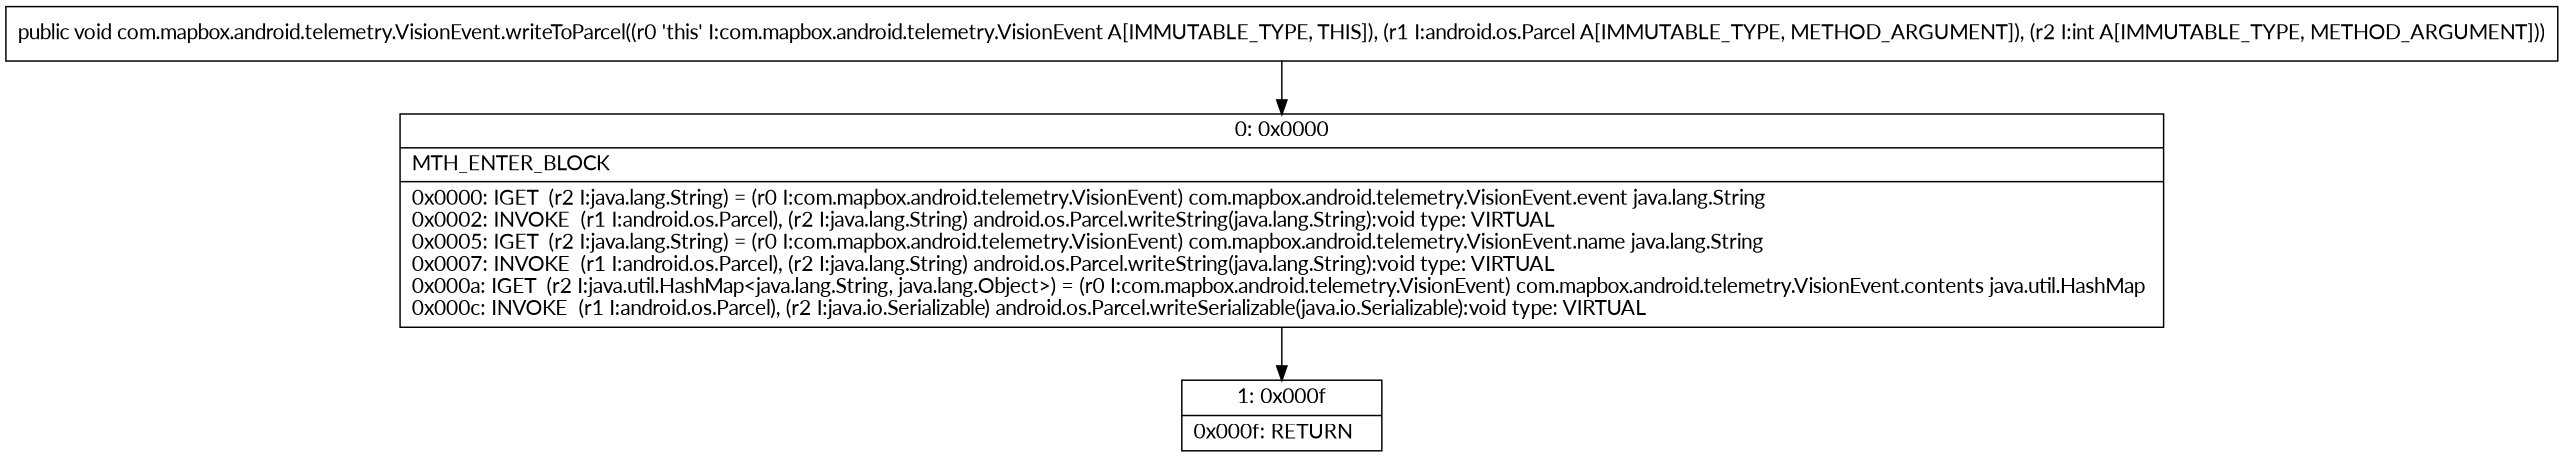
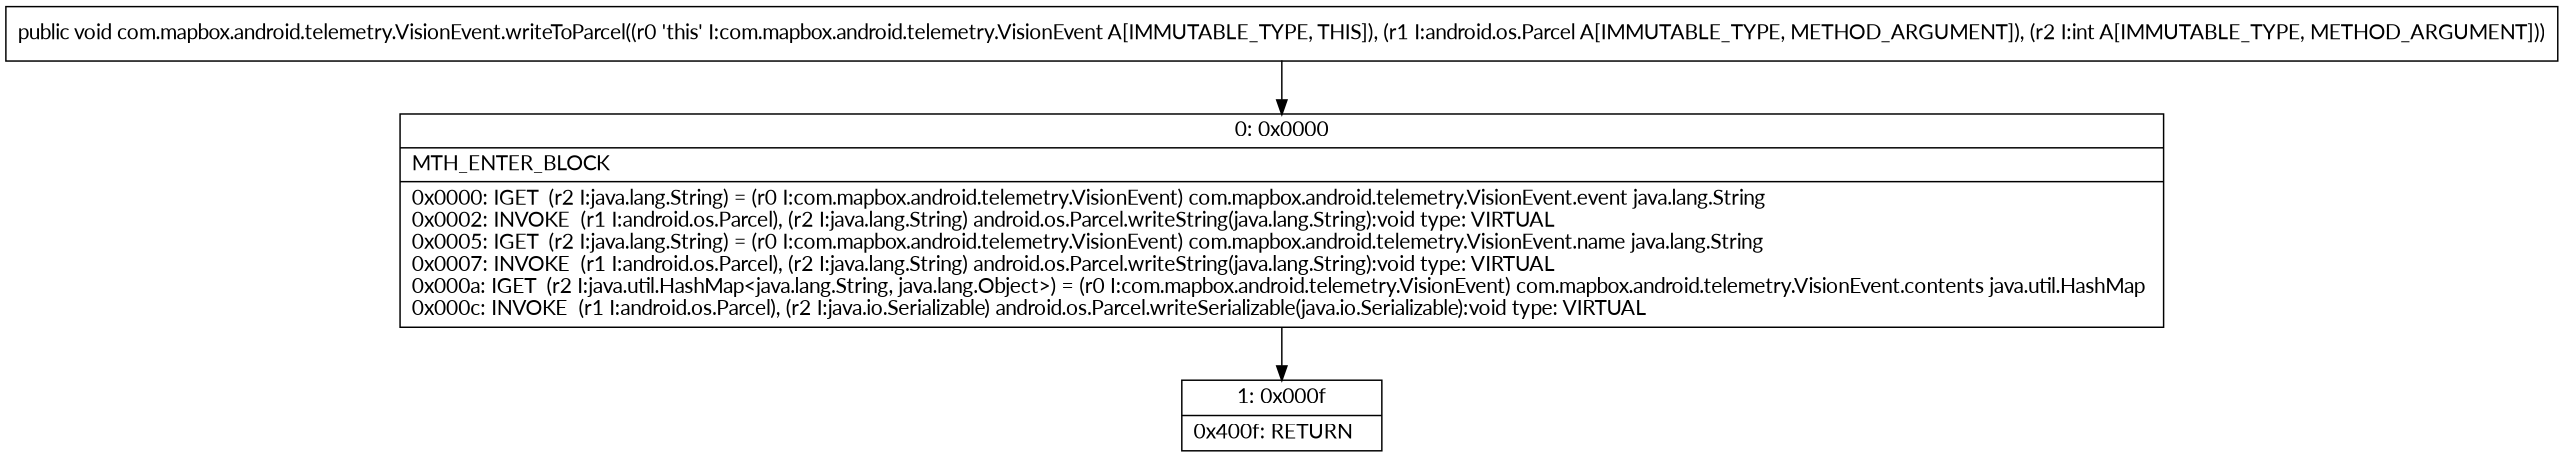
node "1: 0x000f": text "0x000f: RETURN" -> "0x400f: RETURN"
